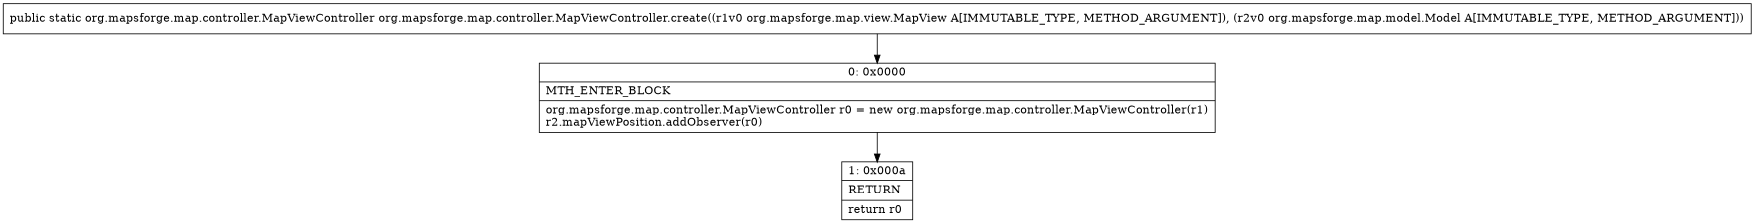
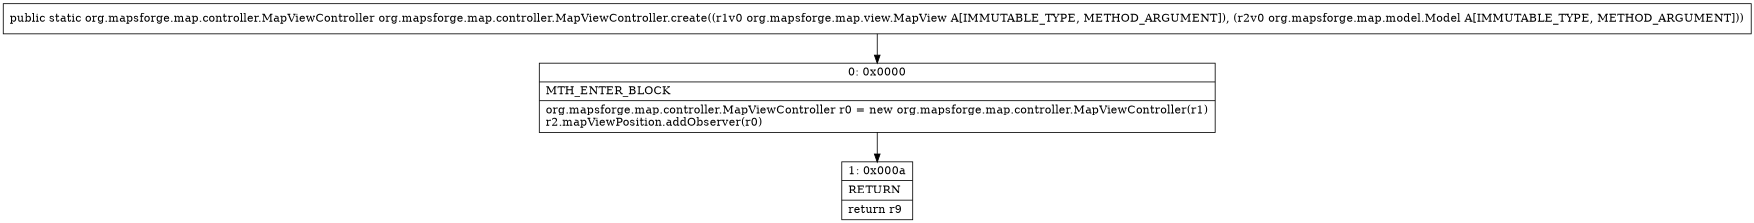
node "1: 0x000a": text "return r0" -> "return r9"
